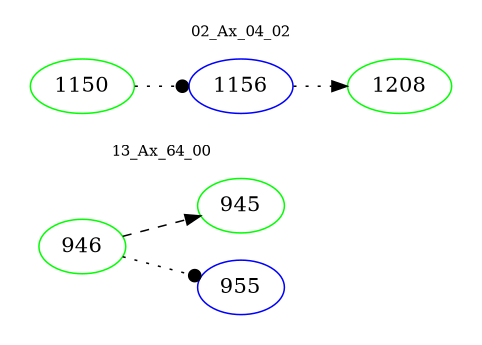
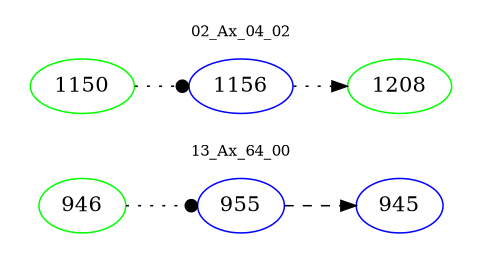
node "945": color green -> blue
edge "946" -> "945": now "955" -> "945"
